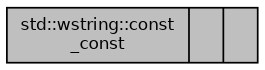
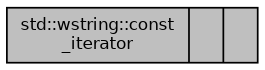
node "std::wstring::const": text "_const" -> "_iterator"
